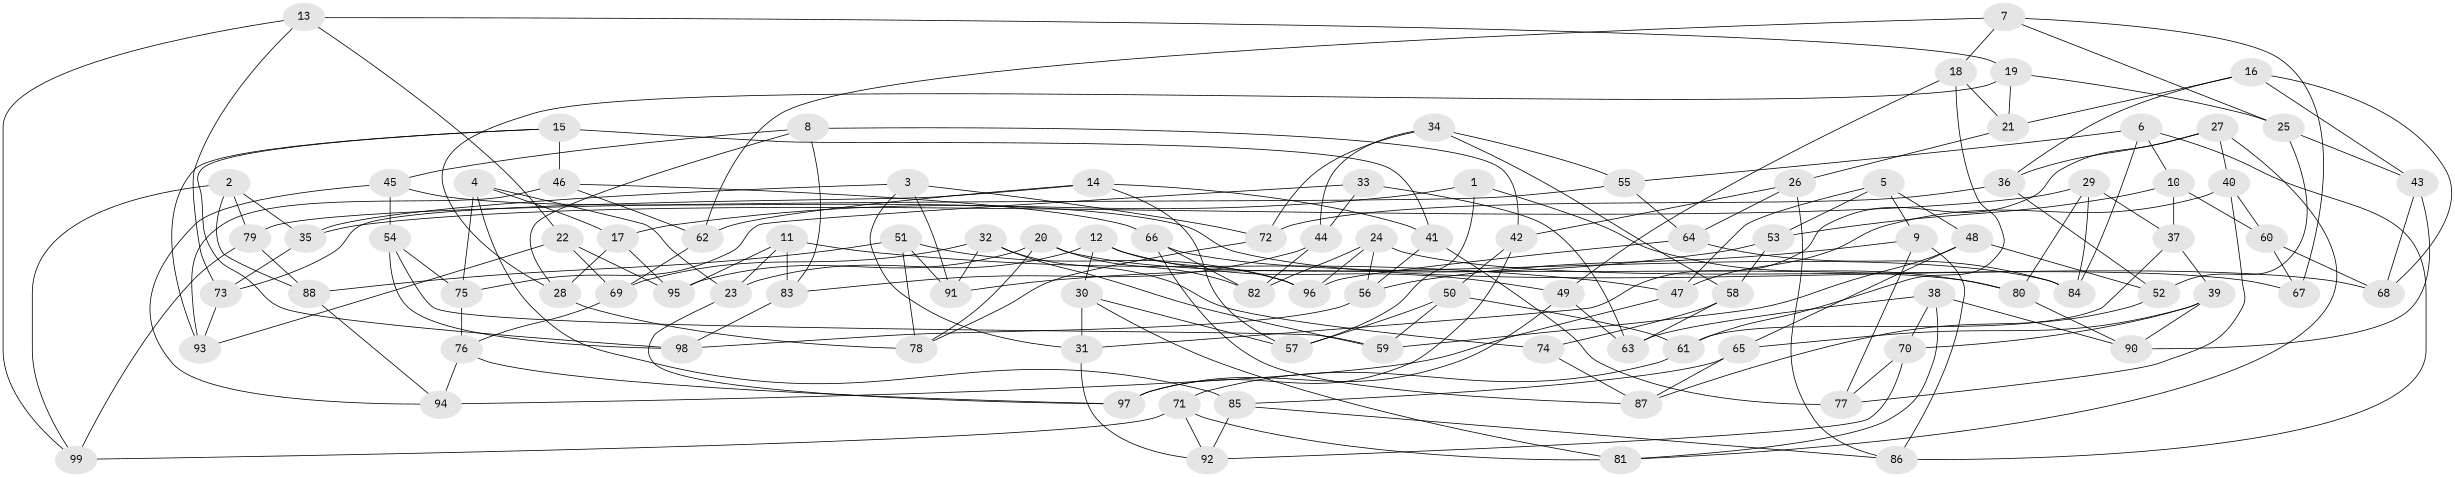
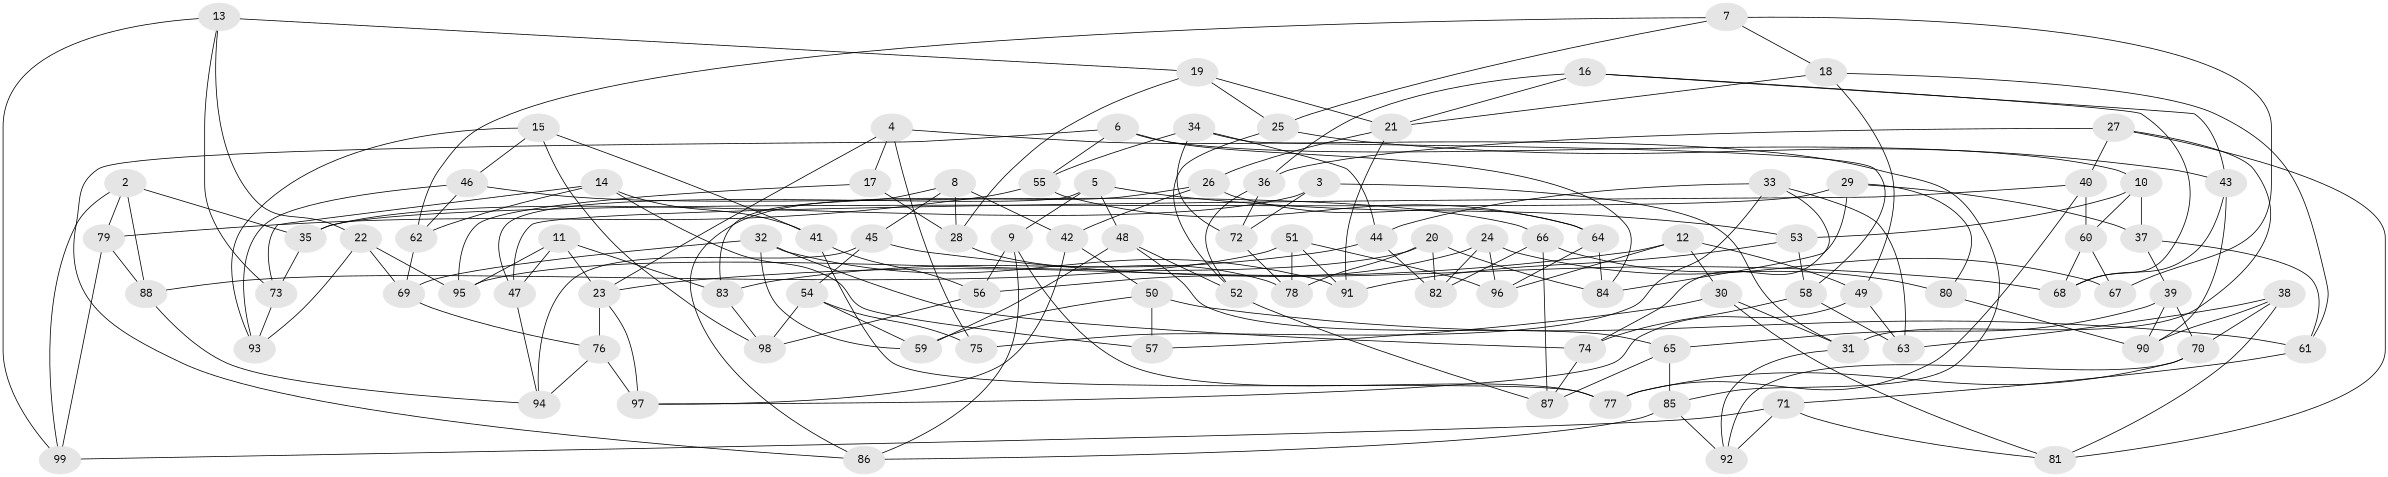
node "1": removed
edge "3" -- "91": now "21" -- "91"
edge "33" -- "74": added
edge "75" -- "76": now "23" -- "76"
